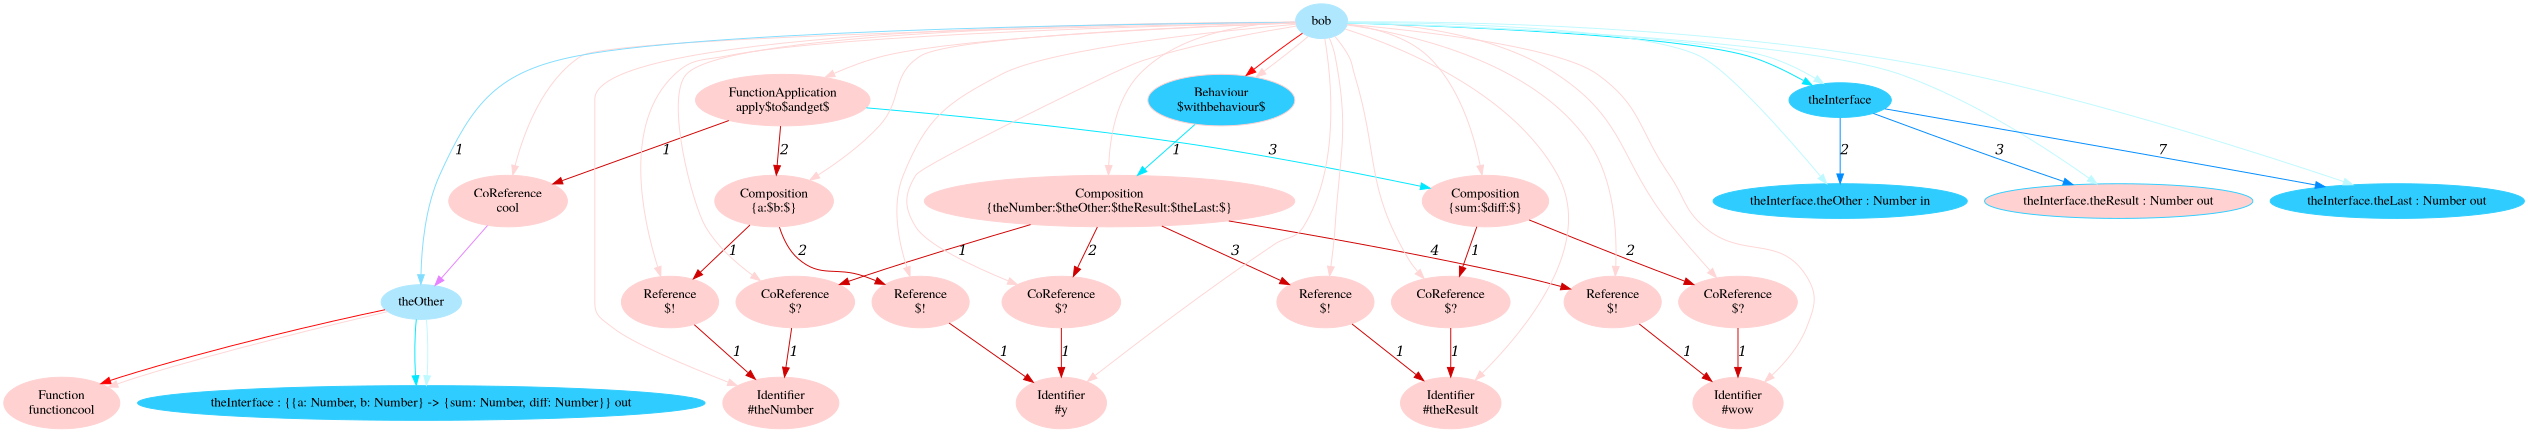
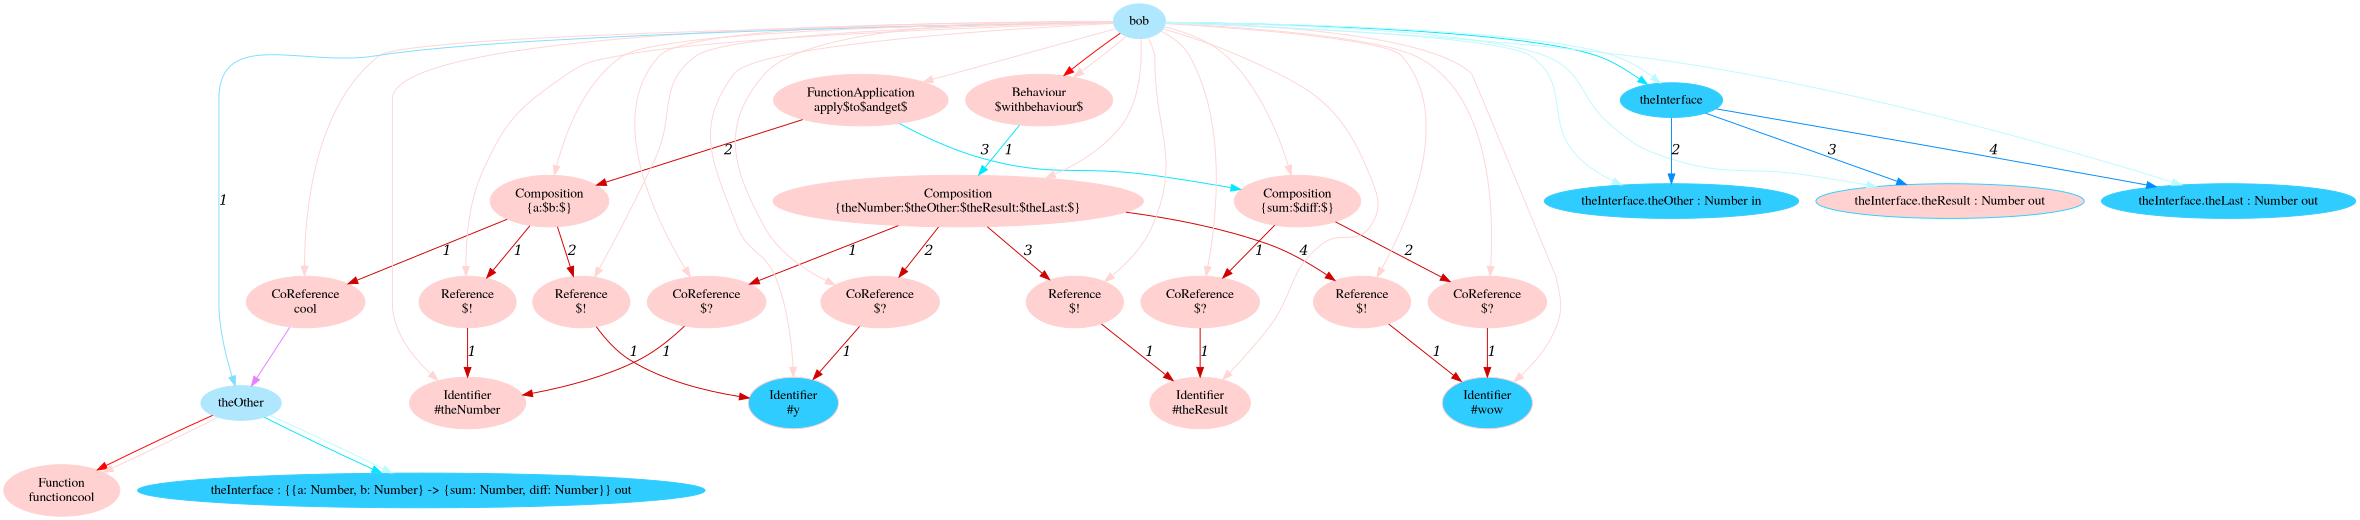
node "Behaviour $withbehaviour$": fillcolor #2fcdff -> #ffd1d1
edge "FunctionApplication apply$to$andget$" -> "CoReference cool": now "Composition {a:$b:$}" -> "CoReference cool"
edge "theInterface" -> "theInterface.theLast : Number out": label "7" -> "4"
node "Identifier #y": fillcolor #ffd1d1 -> #2fcdff
node "Identifier #wow": fillcolor #ffd1d1 -> #2fcdff
